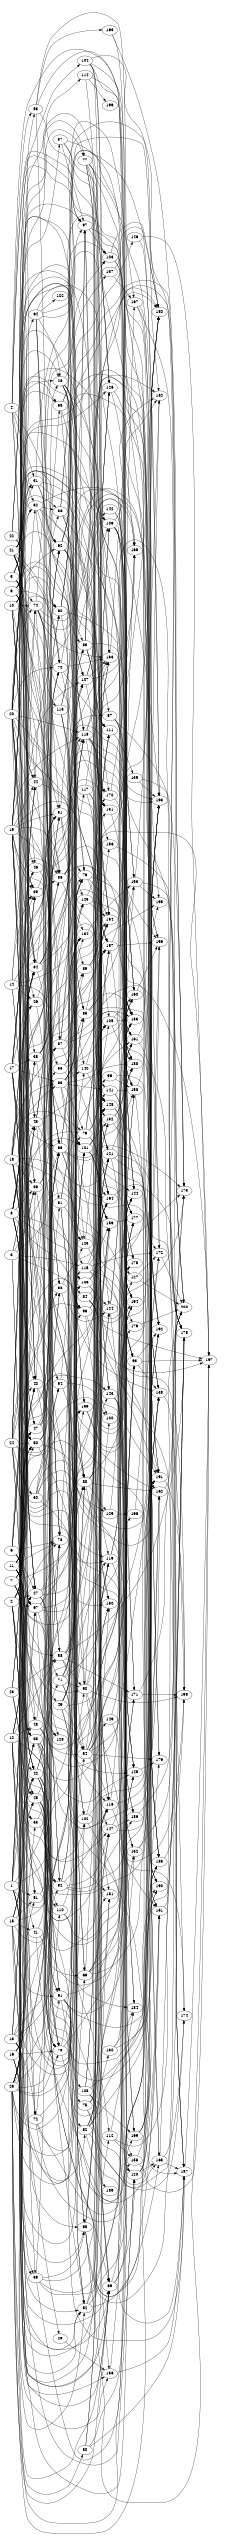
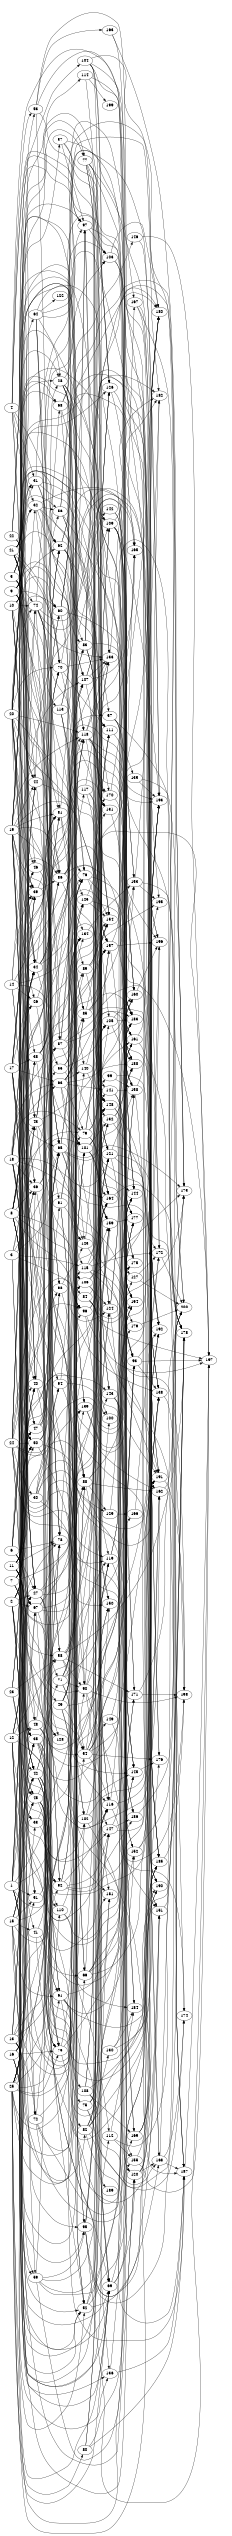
node "137": removed
node "156": removed
edge "89" -> "124": added
edge "73" -> "191": now "73" -> "185"
node "29": removed
